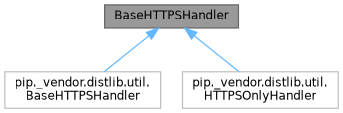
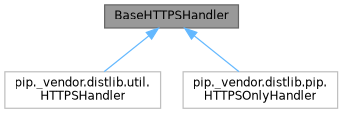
node "pip._vendor.distlib.util. BaseHTTPSHandler": label "pip._vendor.distlib.util. BaseHTTPSHandler" -> "pip._vendor.distlib.util. HTTPSHandler"
node "pip._vendor.distlib.util. HTTPSOnlyHandler": label "pip._vendor.distlib.util. HTTPSOnlyHandler" -> "pip._vendor.distlib.pip. HTTPSOnlyHandler"
